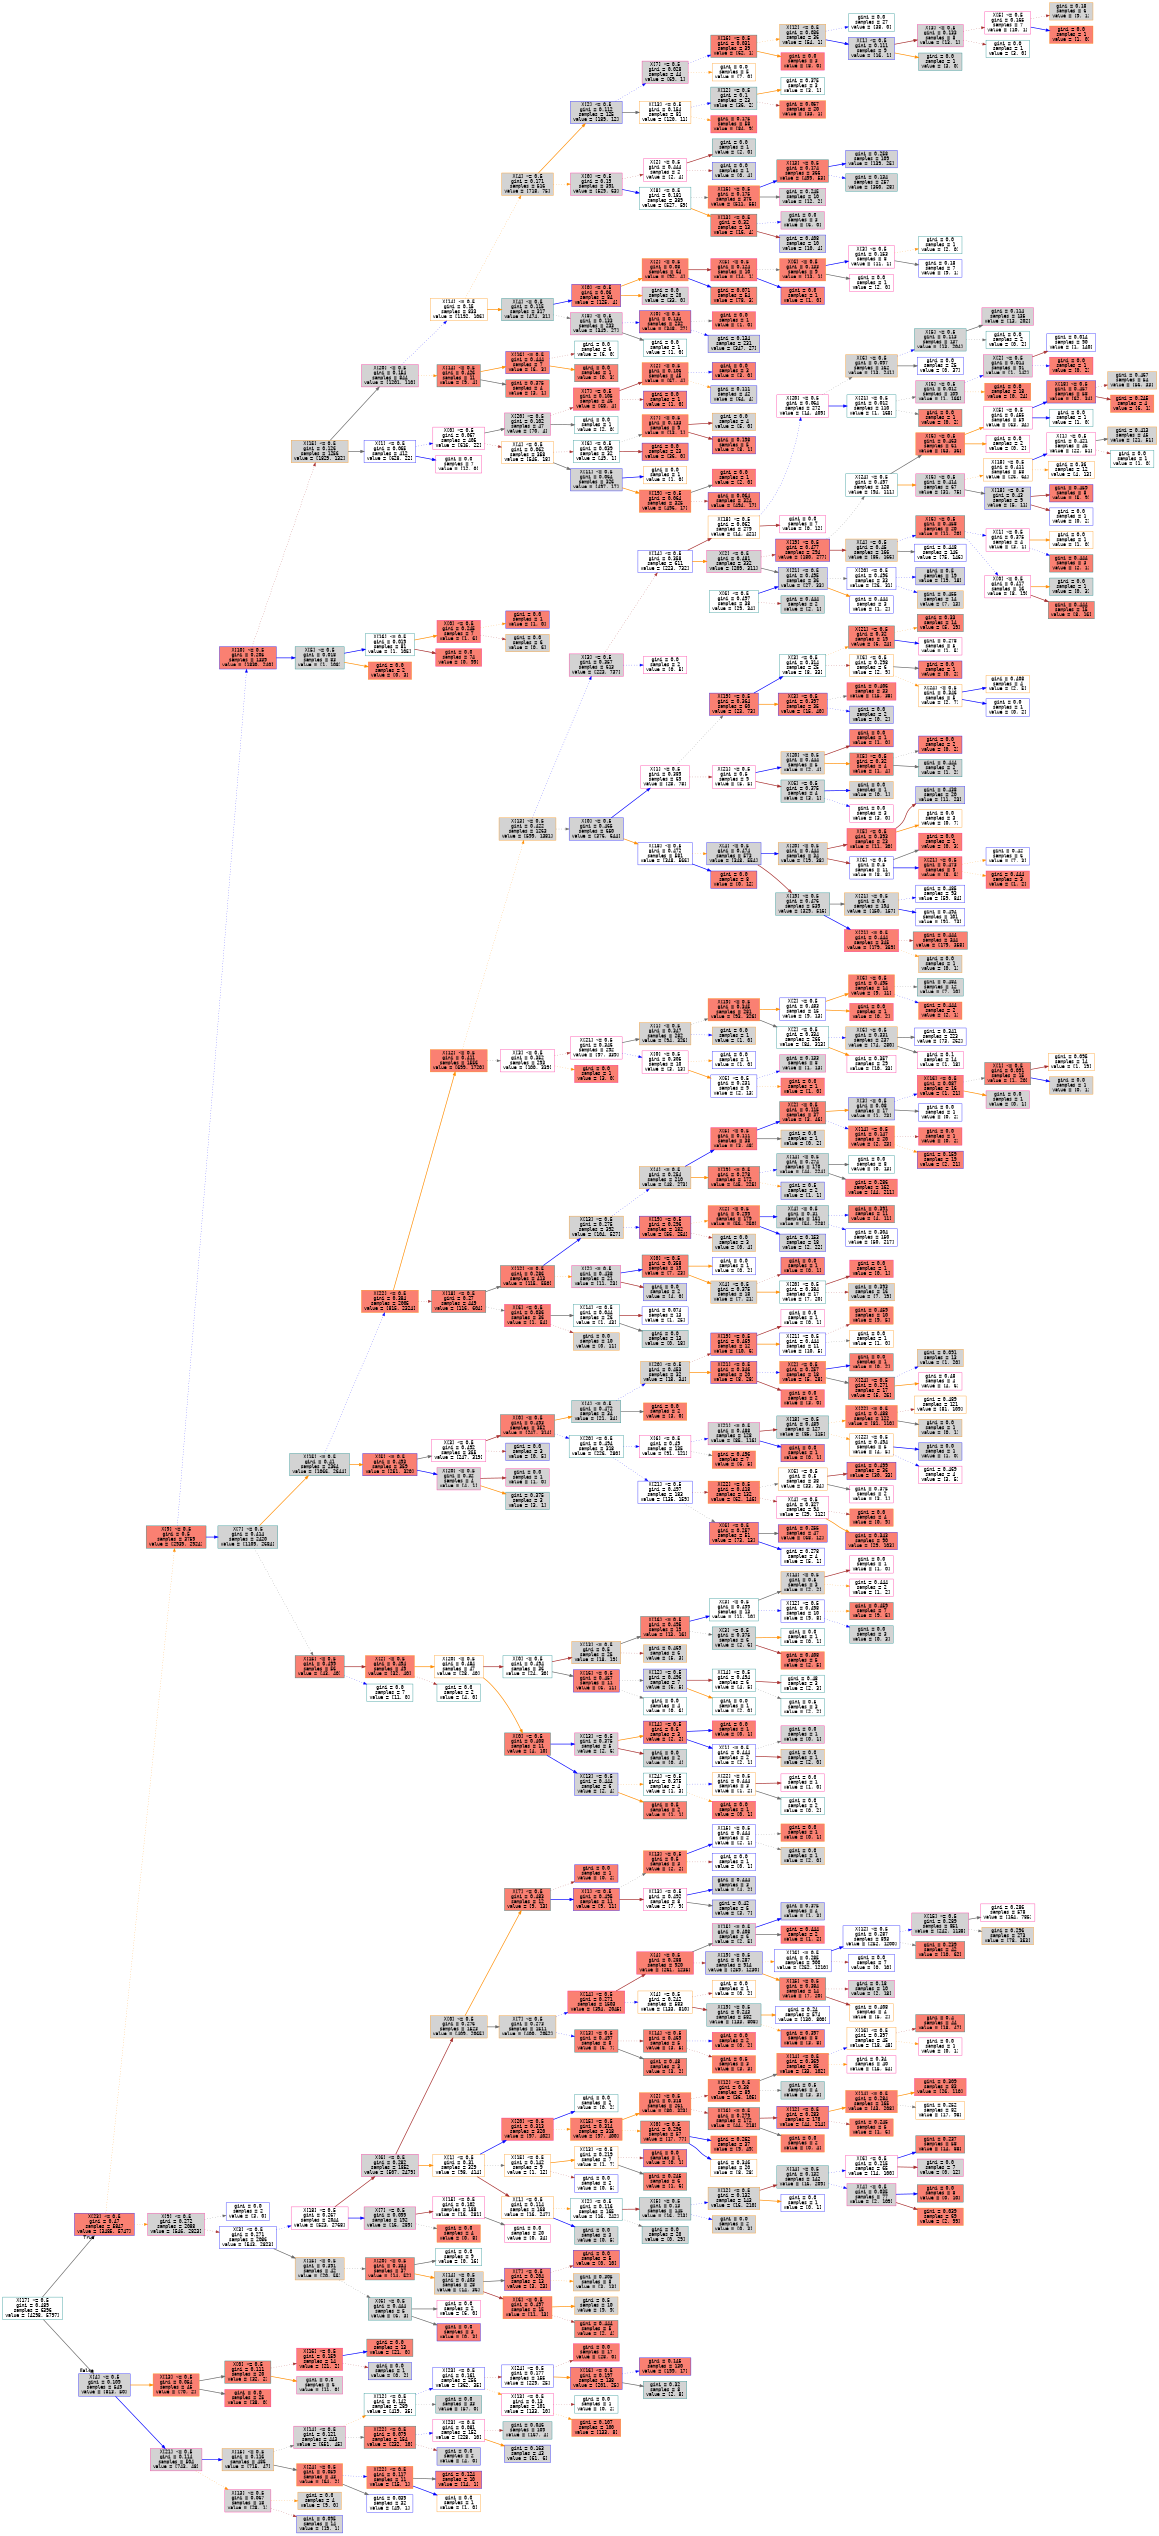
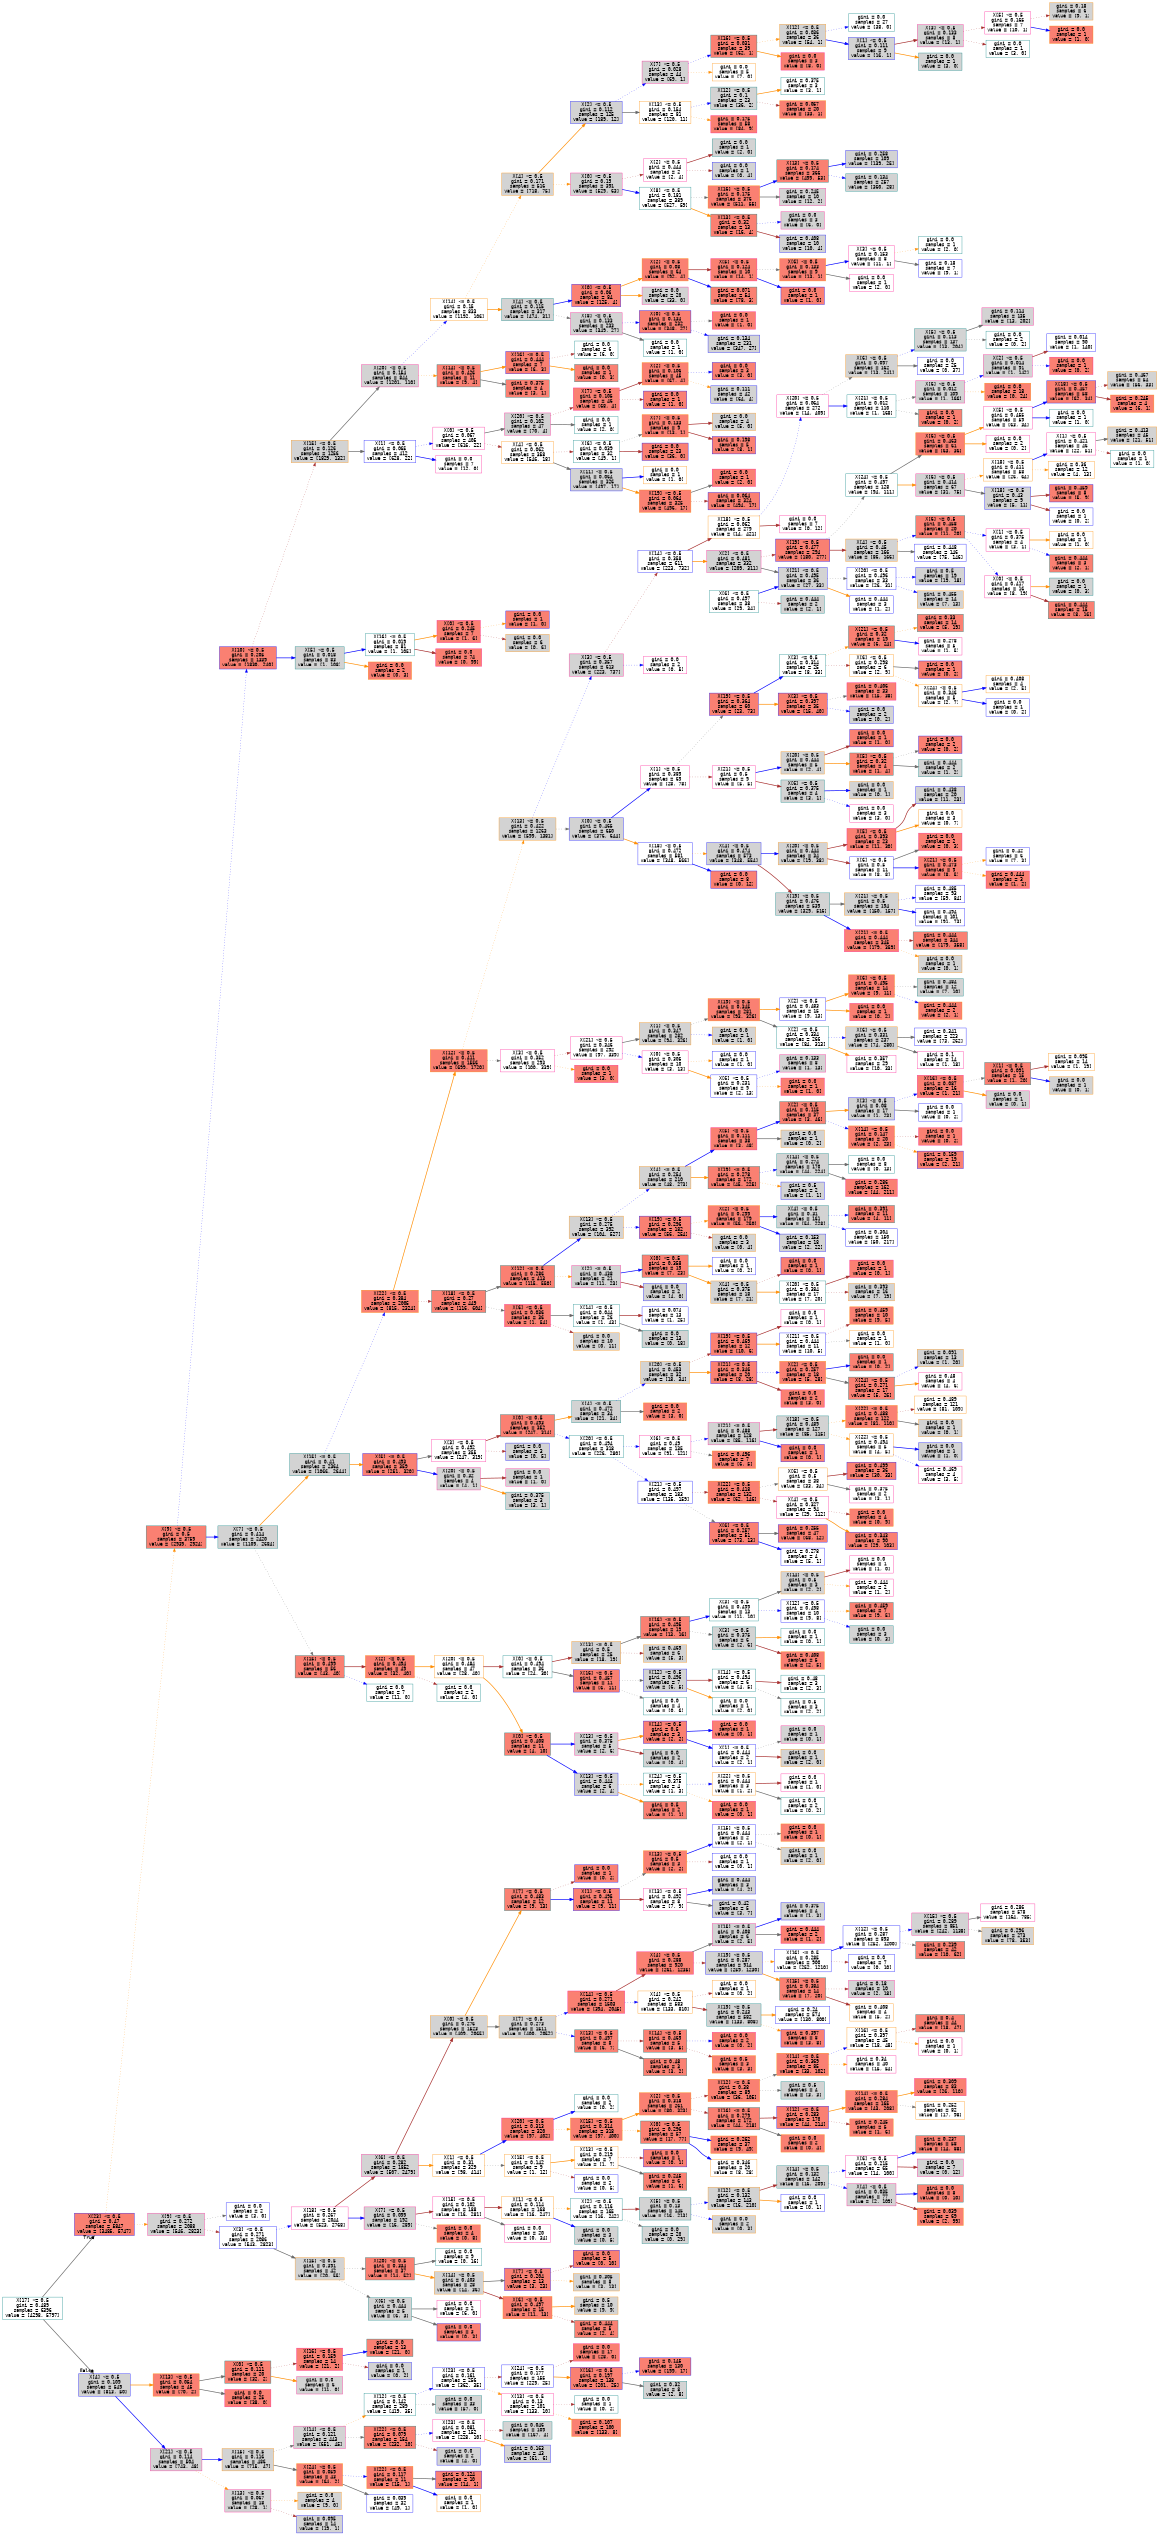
edge "X[12] <= 0.5 gini = 0.38 samples = 89 value = [36, 105]" -> "X[14] <= 0.5 gini = 0.369 samples = 85 value = [33, 102]": style bold -> dotted
edge "X[1] <= 0.5 gini = 0.31 samples = 329 value = [98, 414]" -> "X[1] <= 0.5 gini = 0.114 samples = 168 value = [16, 247]": now "X[15] <= 0.5 gini = 0.102 samples = 188 value = [16, 281]" -> "X[1] <= 0.5 gini = 0.114 samples = 168 value = [16, 247]"
